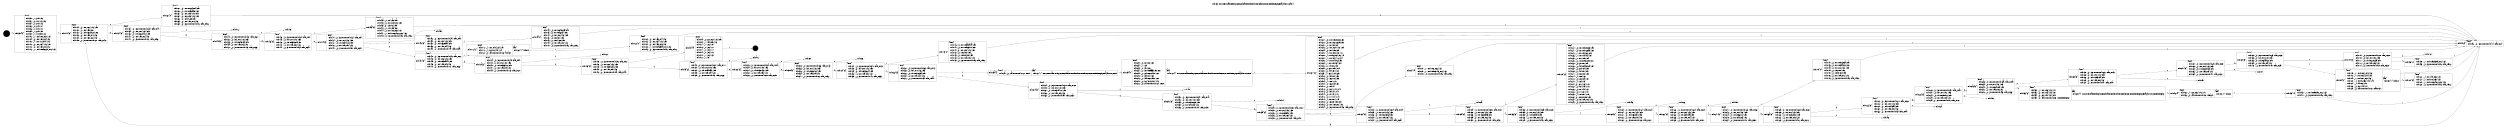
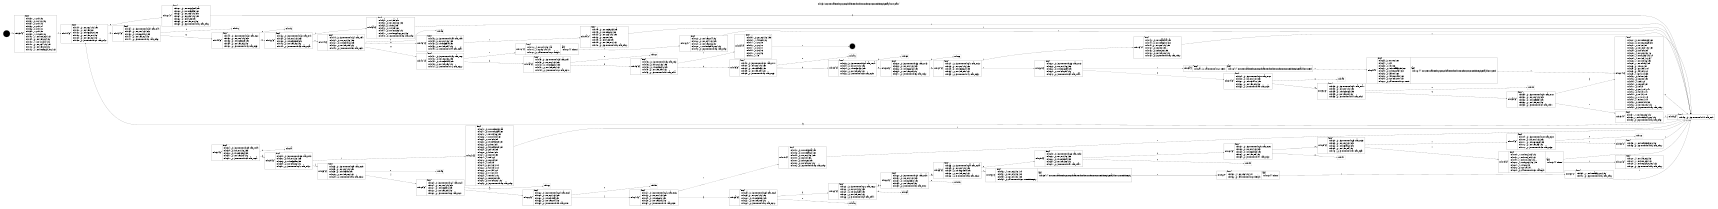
edge "0x4015ab [25]" -> "0x4015c4 [25]": now "0x4015ab [25]" -> "0x4018c7 [103]"
